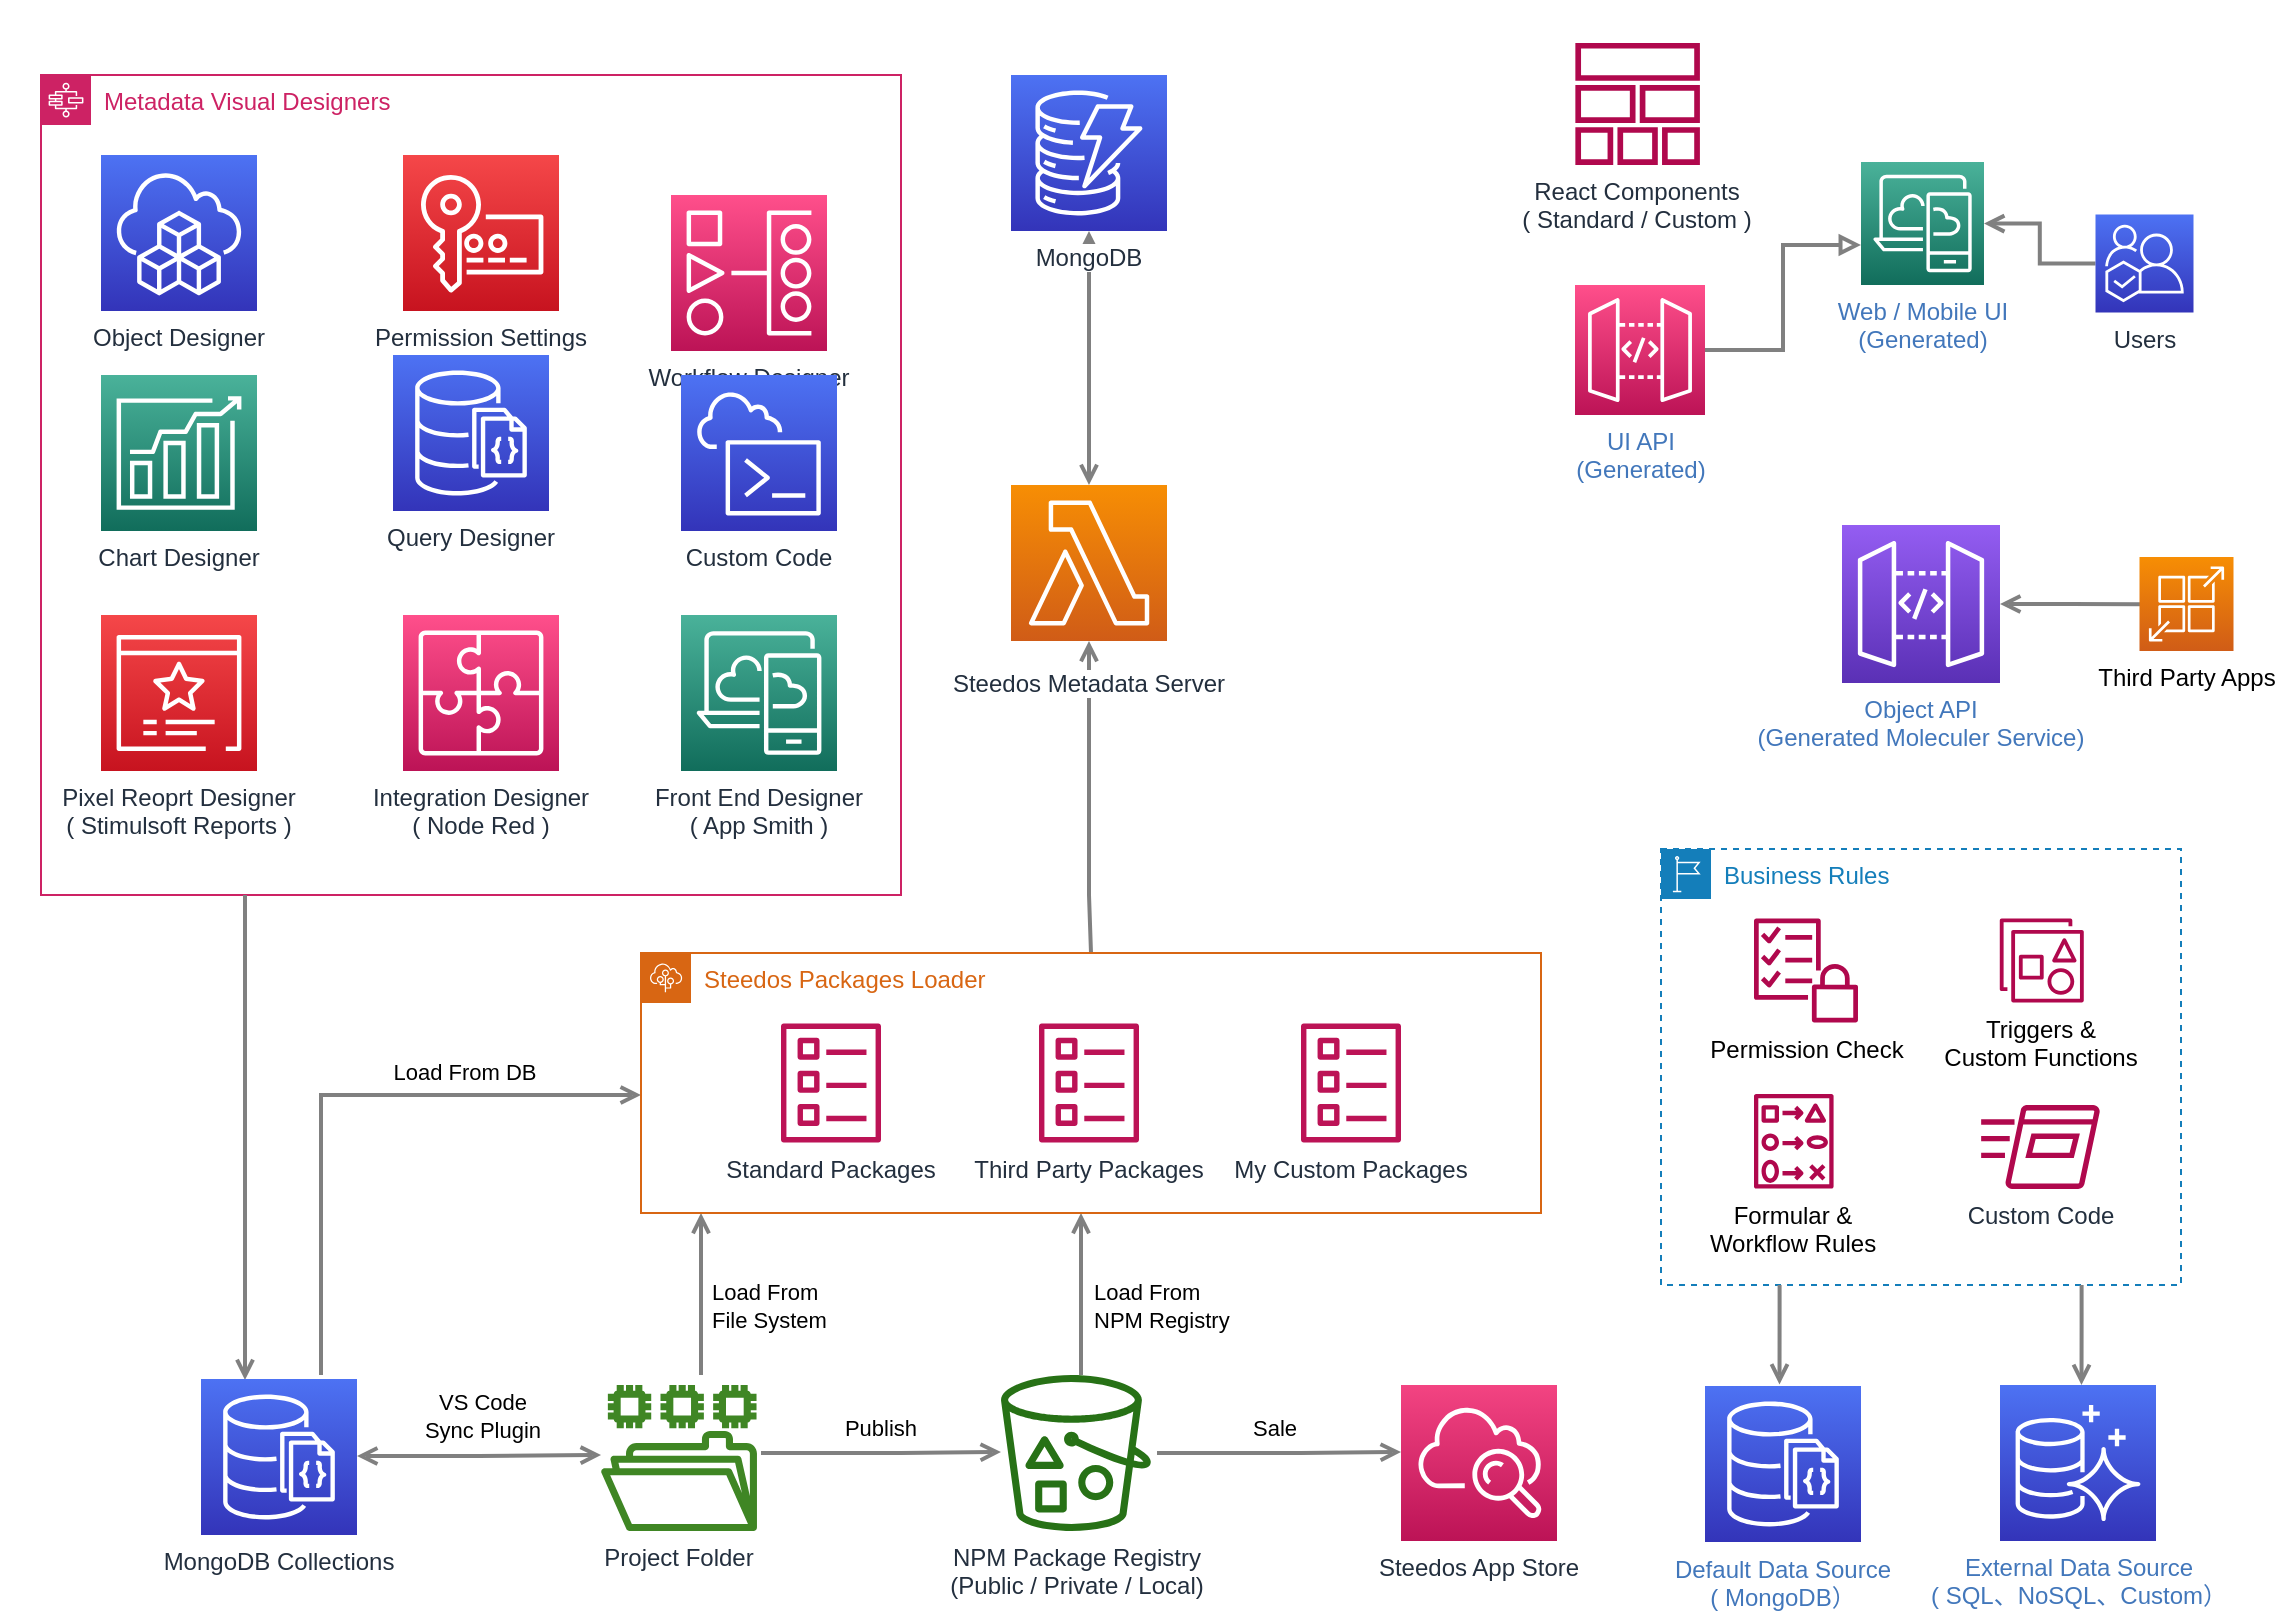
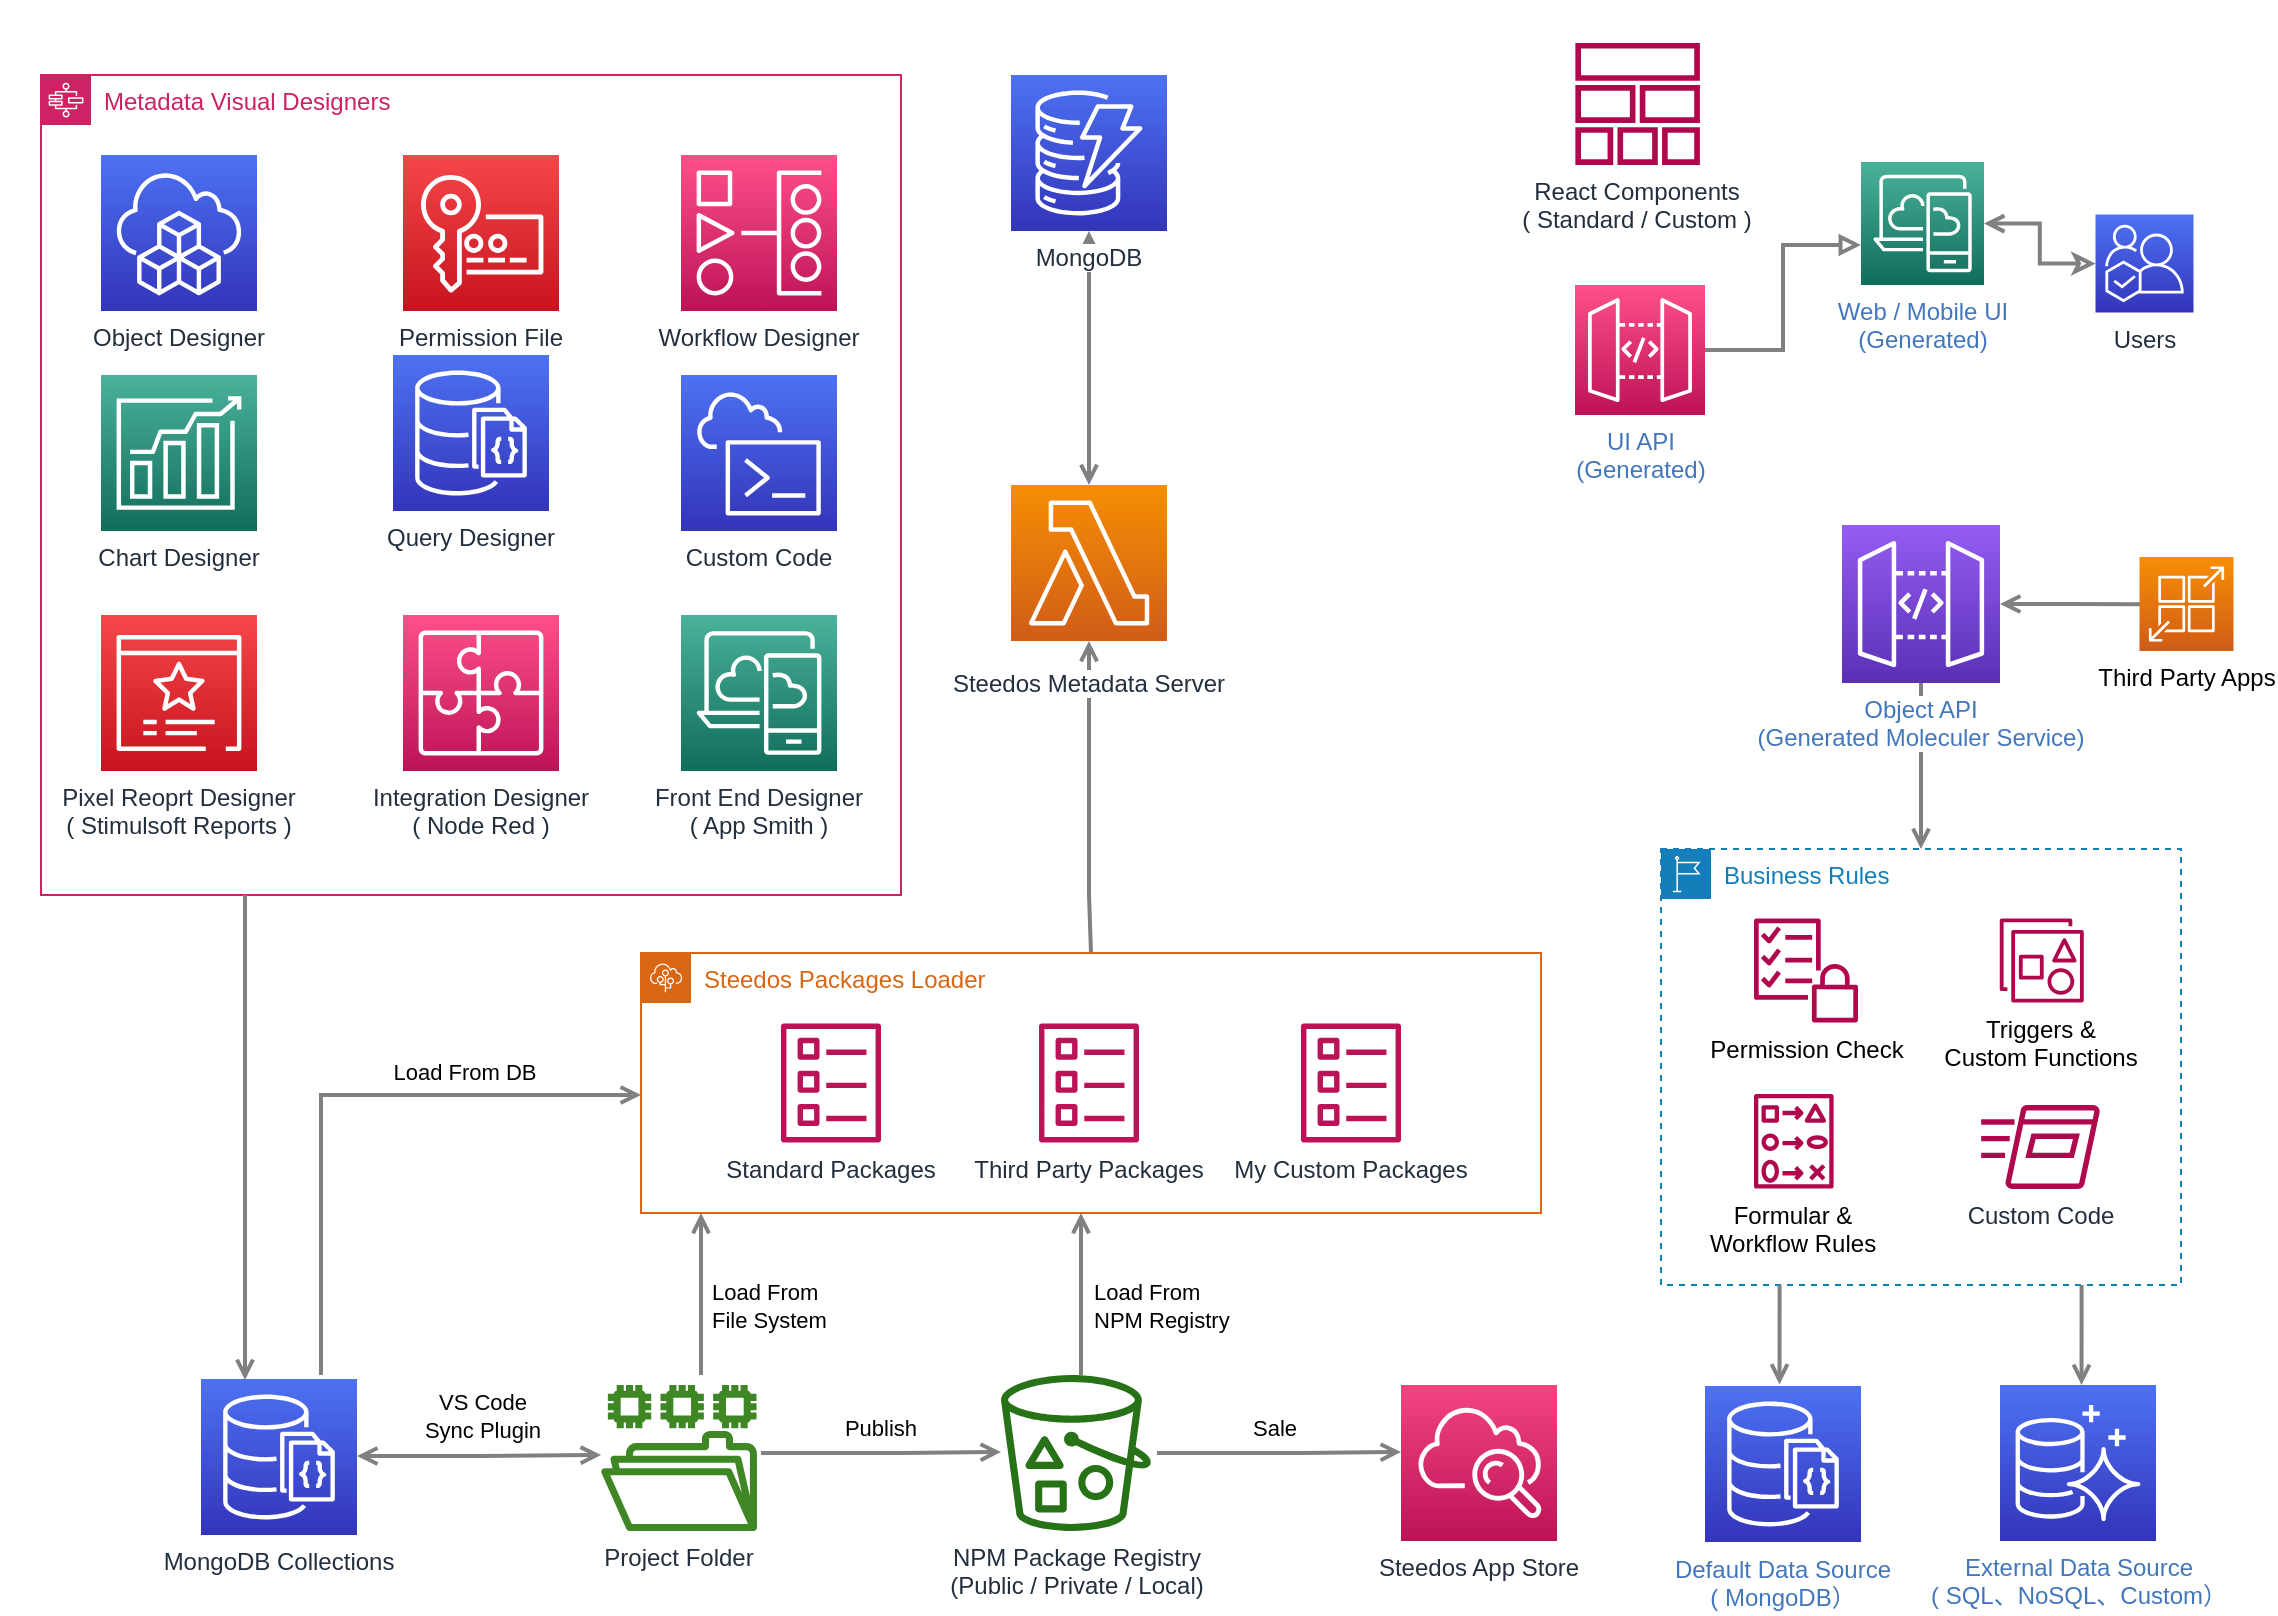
edge "Users" -> "Web / Mobile UI(Generated)": arrowhead none -> classic
node "Workflow Designer": moved (749, 273) -> (759, 233)
node "Permission Settings": label "Permission Settings" -> "Permission File"
edge "Object API(Generated Moleculer Service)" -> "Business Rules": added
